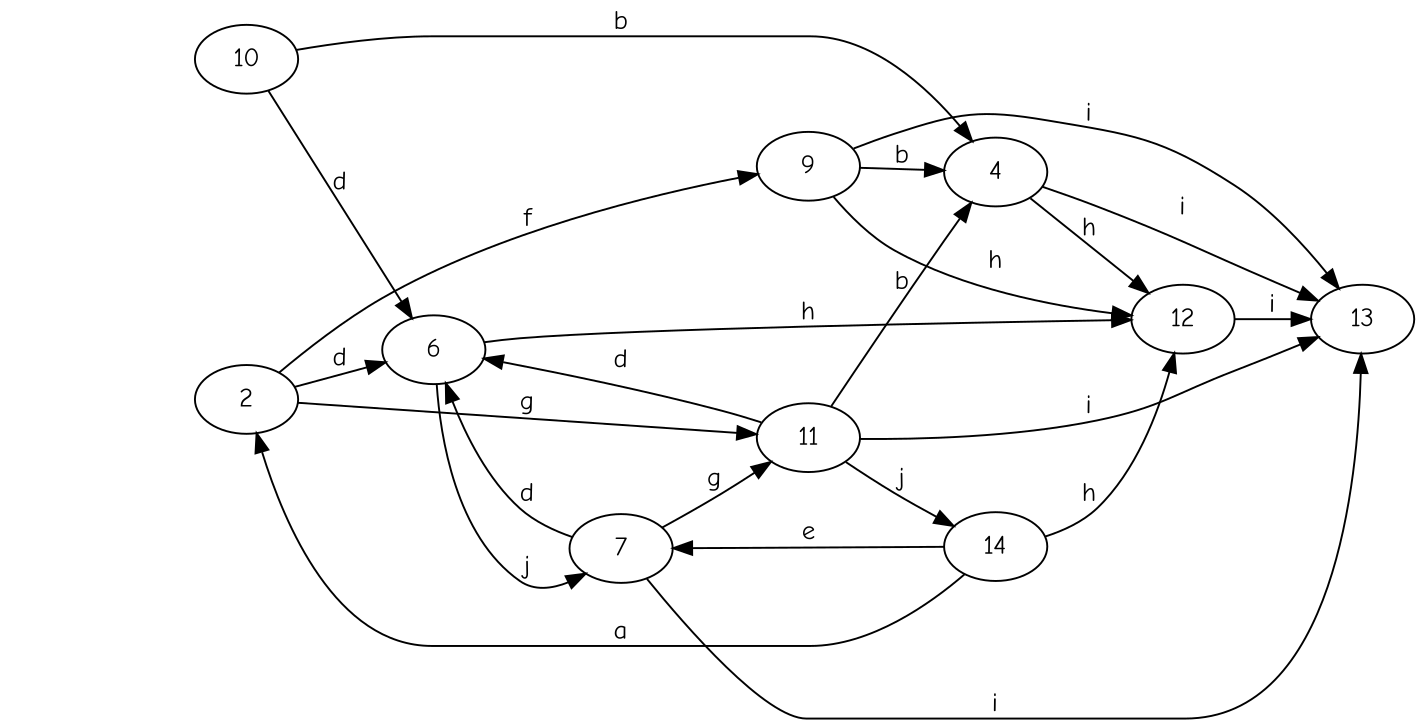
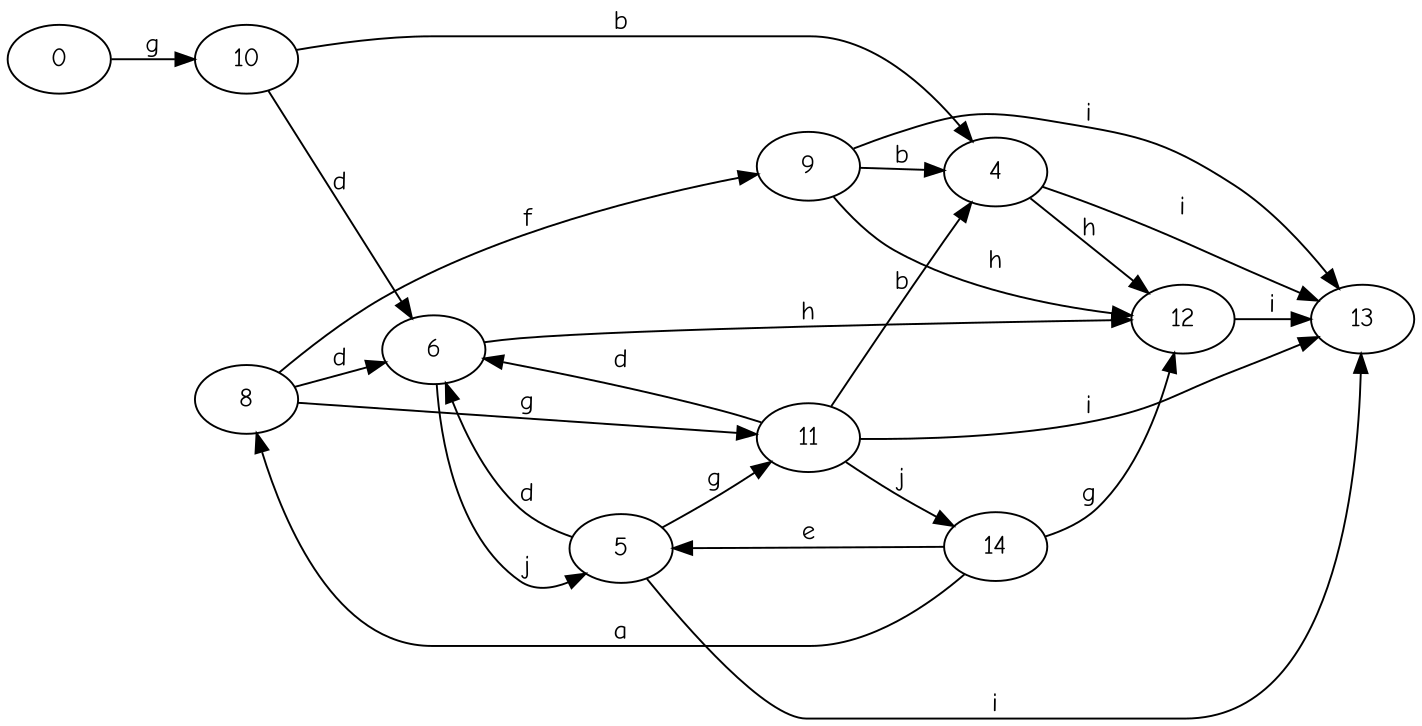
node "0": added
node "2": label "2" -> "8"
edge "14" -> "12": label "h" -> "g"
node "7": label "7" -> "5"
